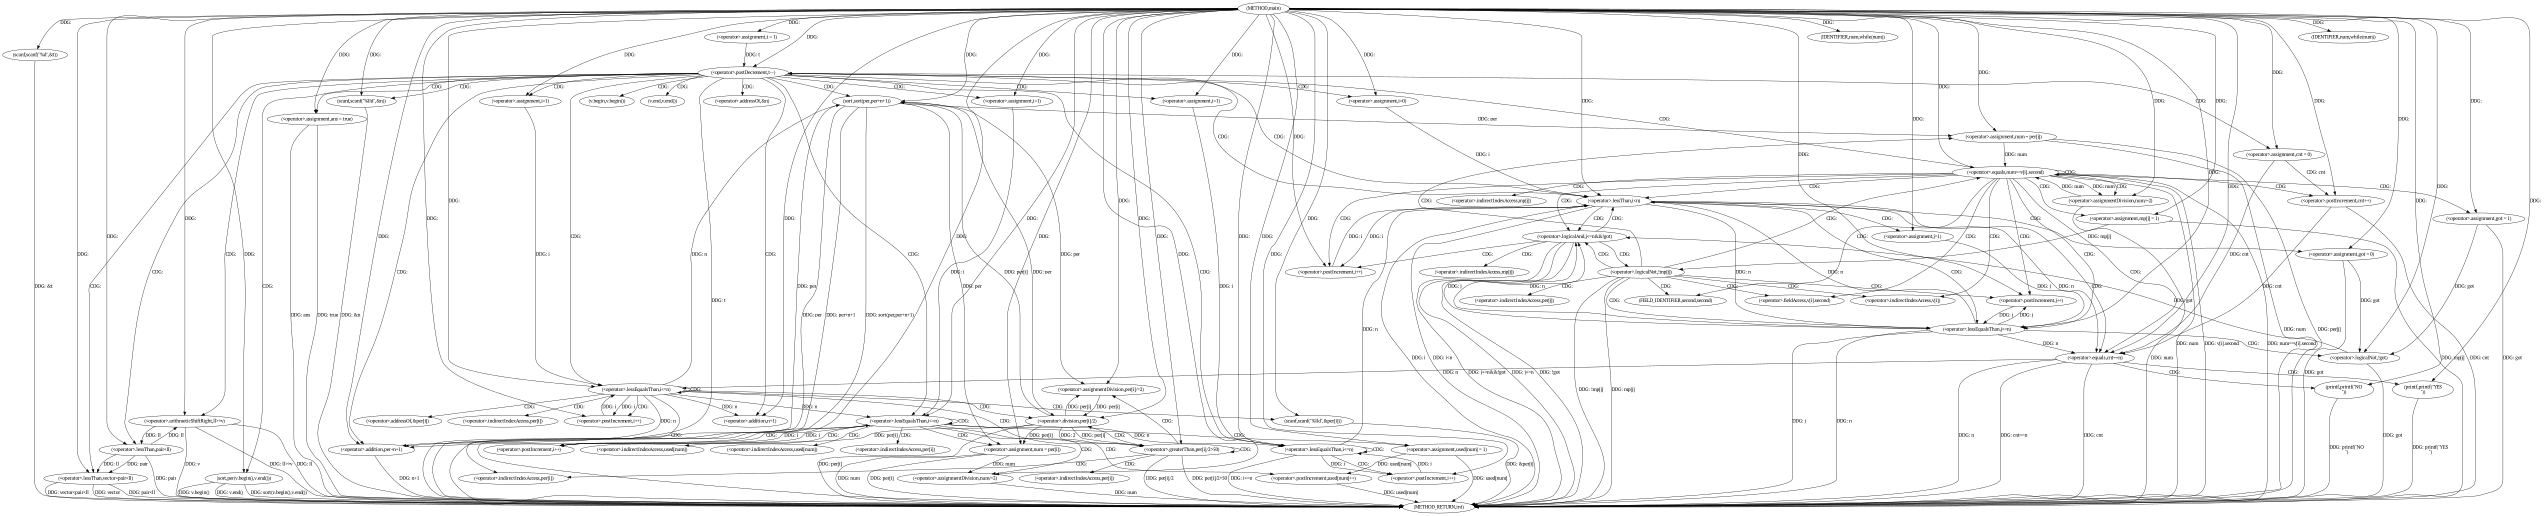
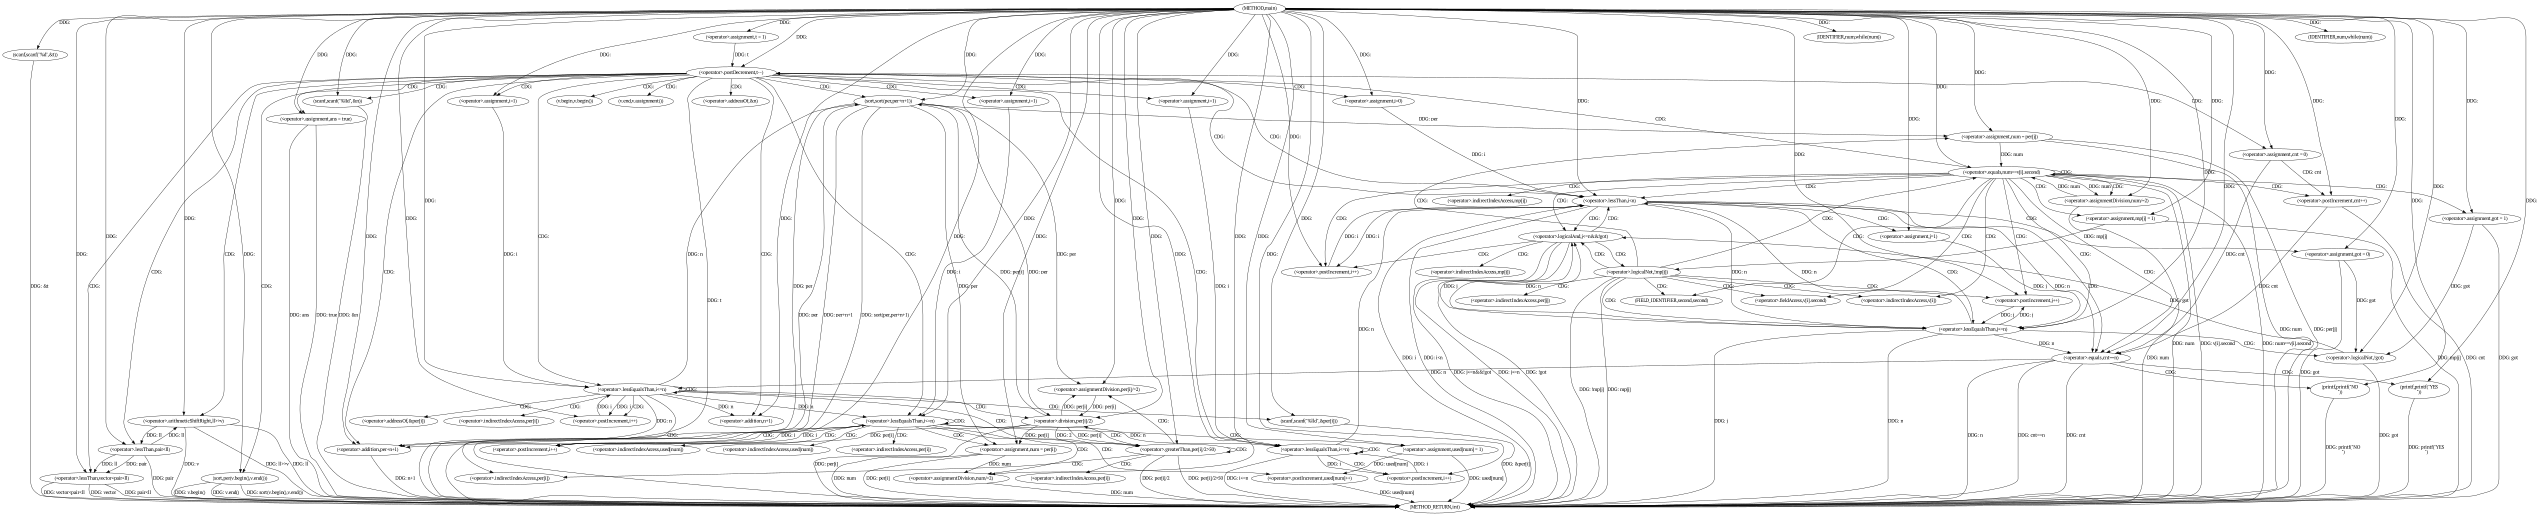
node "(v.end,v.end())": label "(v.end,v.end())" -> "(v.end,v.assignment())"
